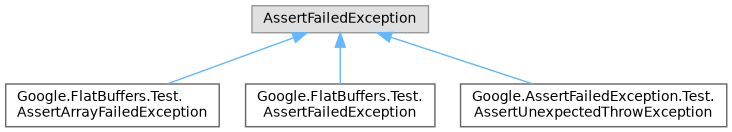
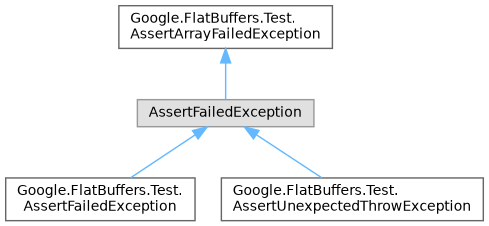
edge "Google.FlatBuffers.Test. AssertArrayFailedException" -> "AssertFailedException": reversed
node "Google.AssertFailedException.Test. AssertUnexpectedThrowException": label "Google.AssertFailedException.Test. AssertUnexpectedThrowException" -> "Google.FlatBuffers.Test. AssertUnexpectedThrowException"
